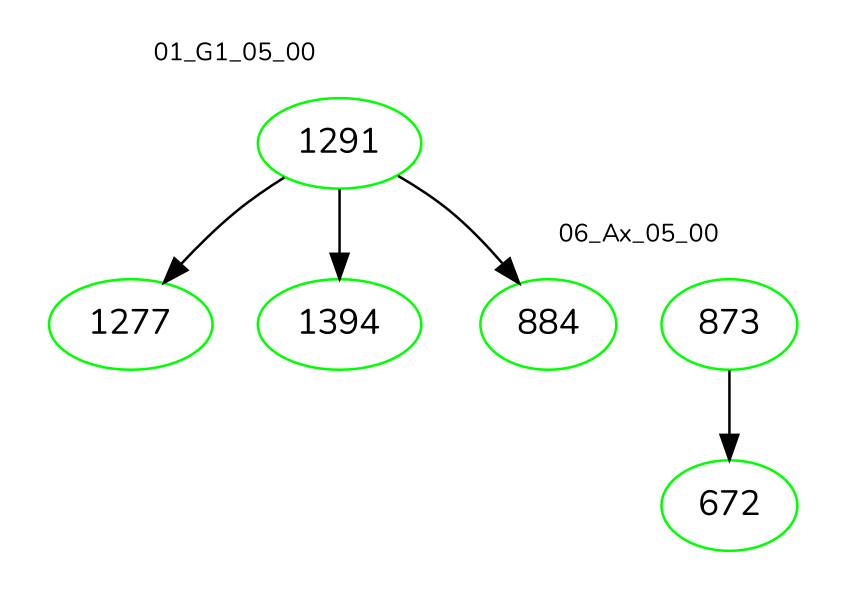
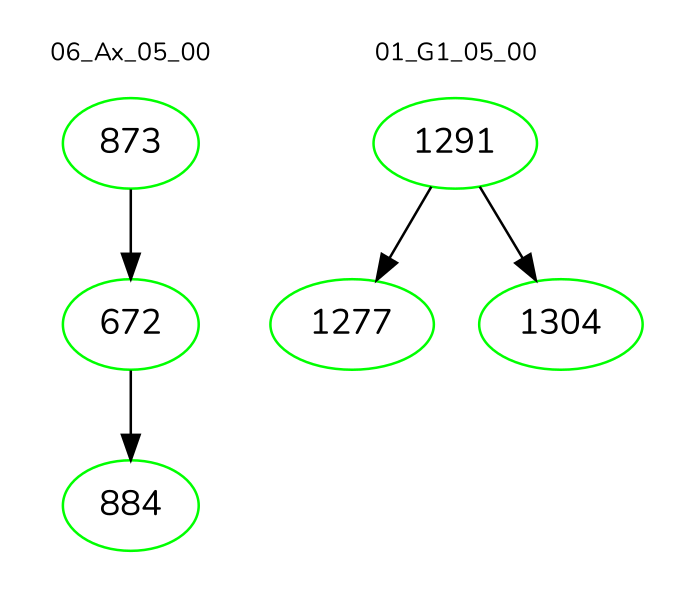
edge "1291" -> "884": now "672" -> "884"
node "1394": label "1394" -> "1304"
